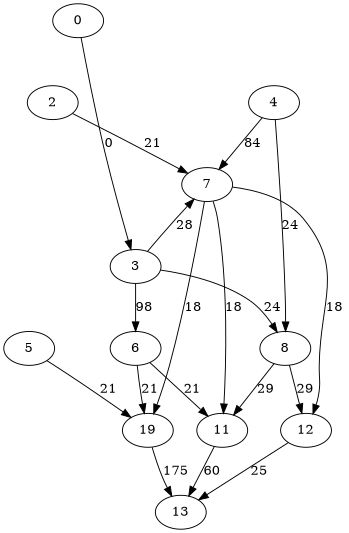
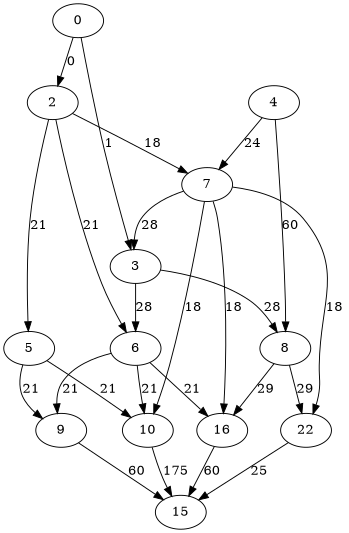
edge "0" -> "2": added, label "0"
edge "0" -> "3": label "0" -> "1"
edge "2" -> "7": label "21" -> "18"
edge "4" -> "7": label "84" -> "24"
edge "2" -> "5": added, label "21"
edge "2" -> "6": added, label "21"
edge "4" -> "8": label "24" -> "60"
edge "3" -> "7": reversed
edge "3" -> "6": label "98" -> "28"
edge "3" -> "8": label "24" -> "28"
node "9": added
node "19": label "19" -> "10"
node "11": label "11" -> "16"
node "12": label "12" -> "22"
node "13": label "13" -> "15"
